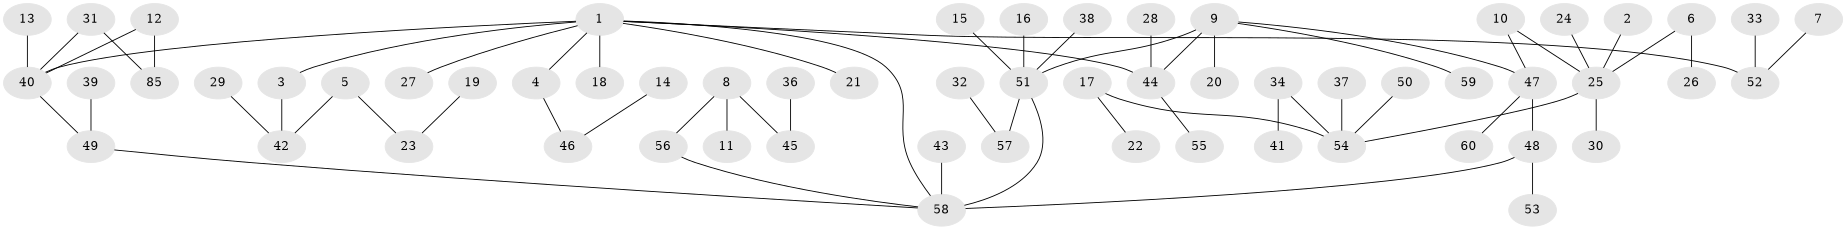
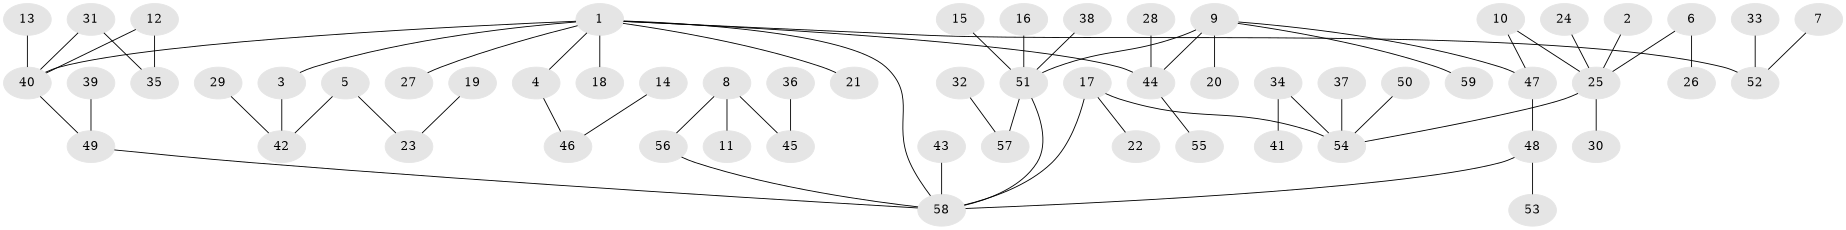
node "85": label "85" -> "35"
node "60": removed
edge "17" -- "58": added
